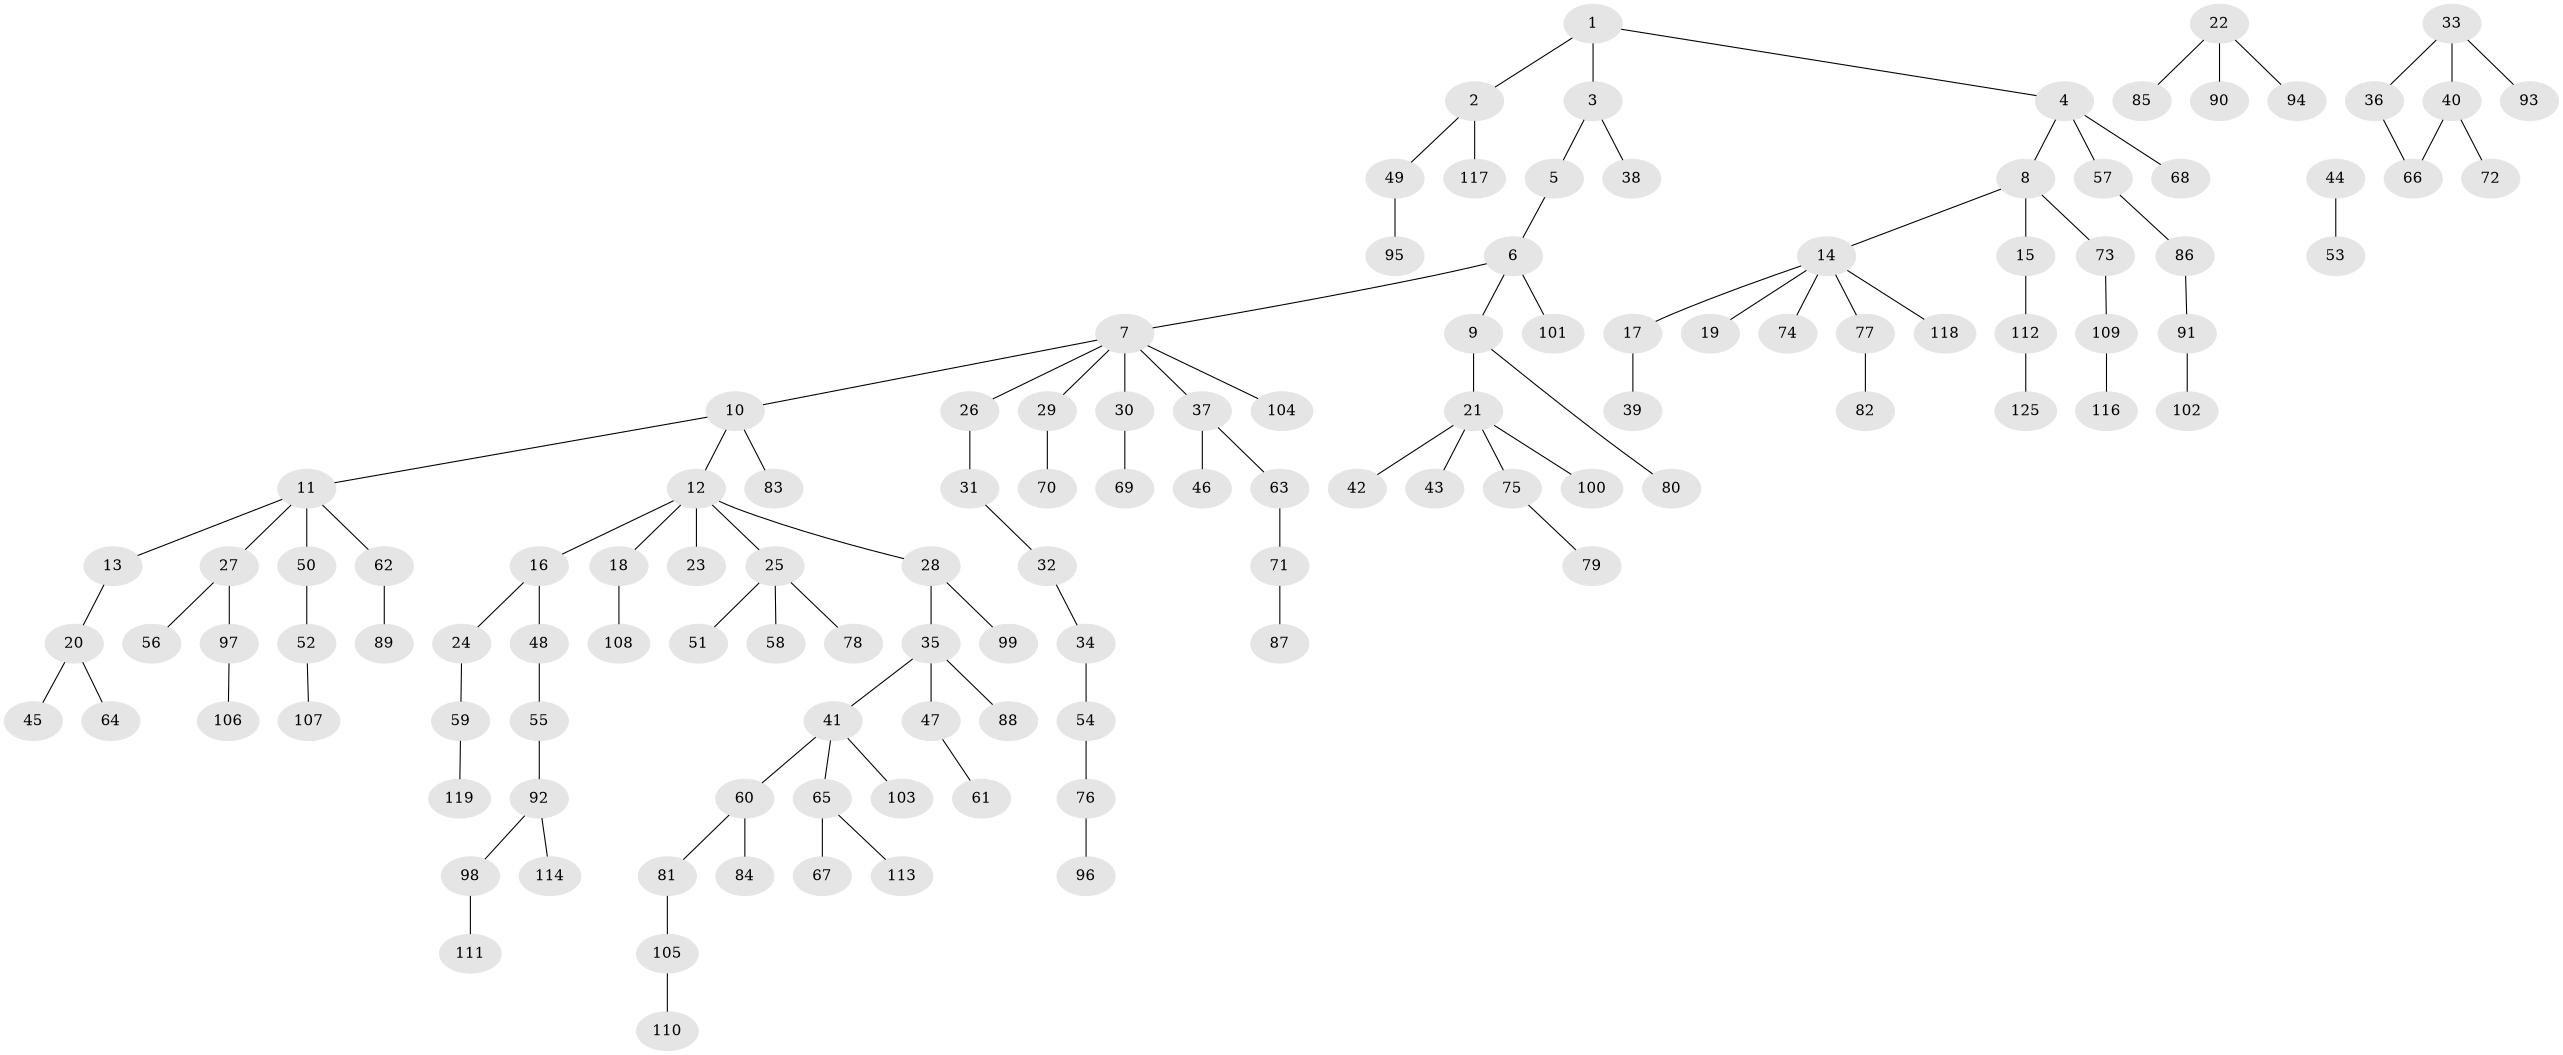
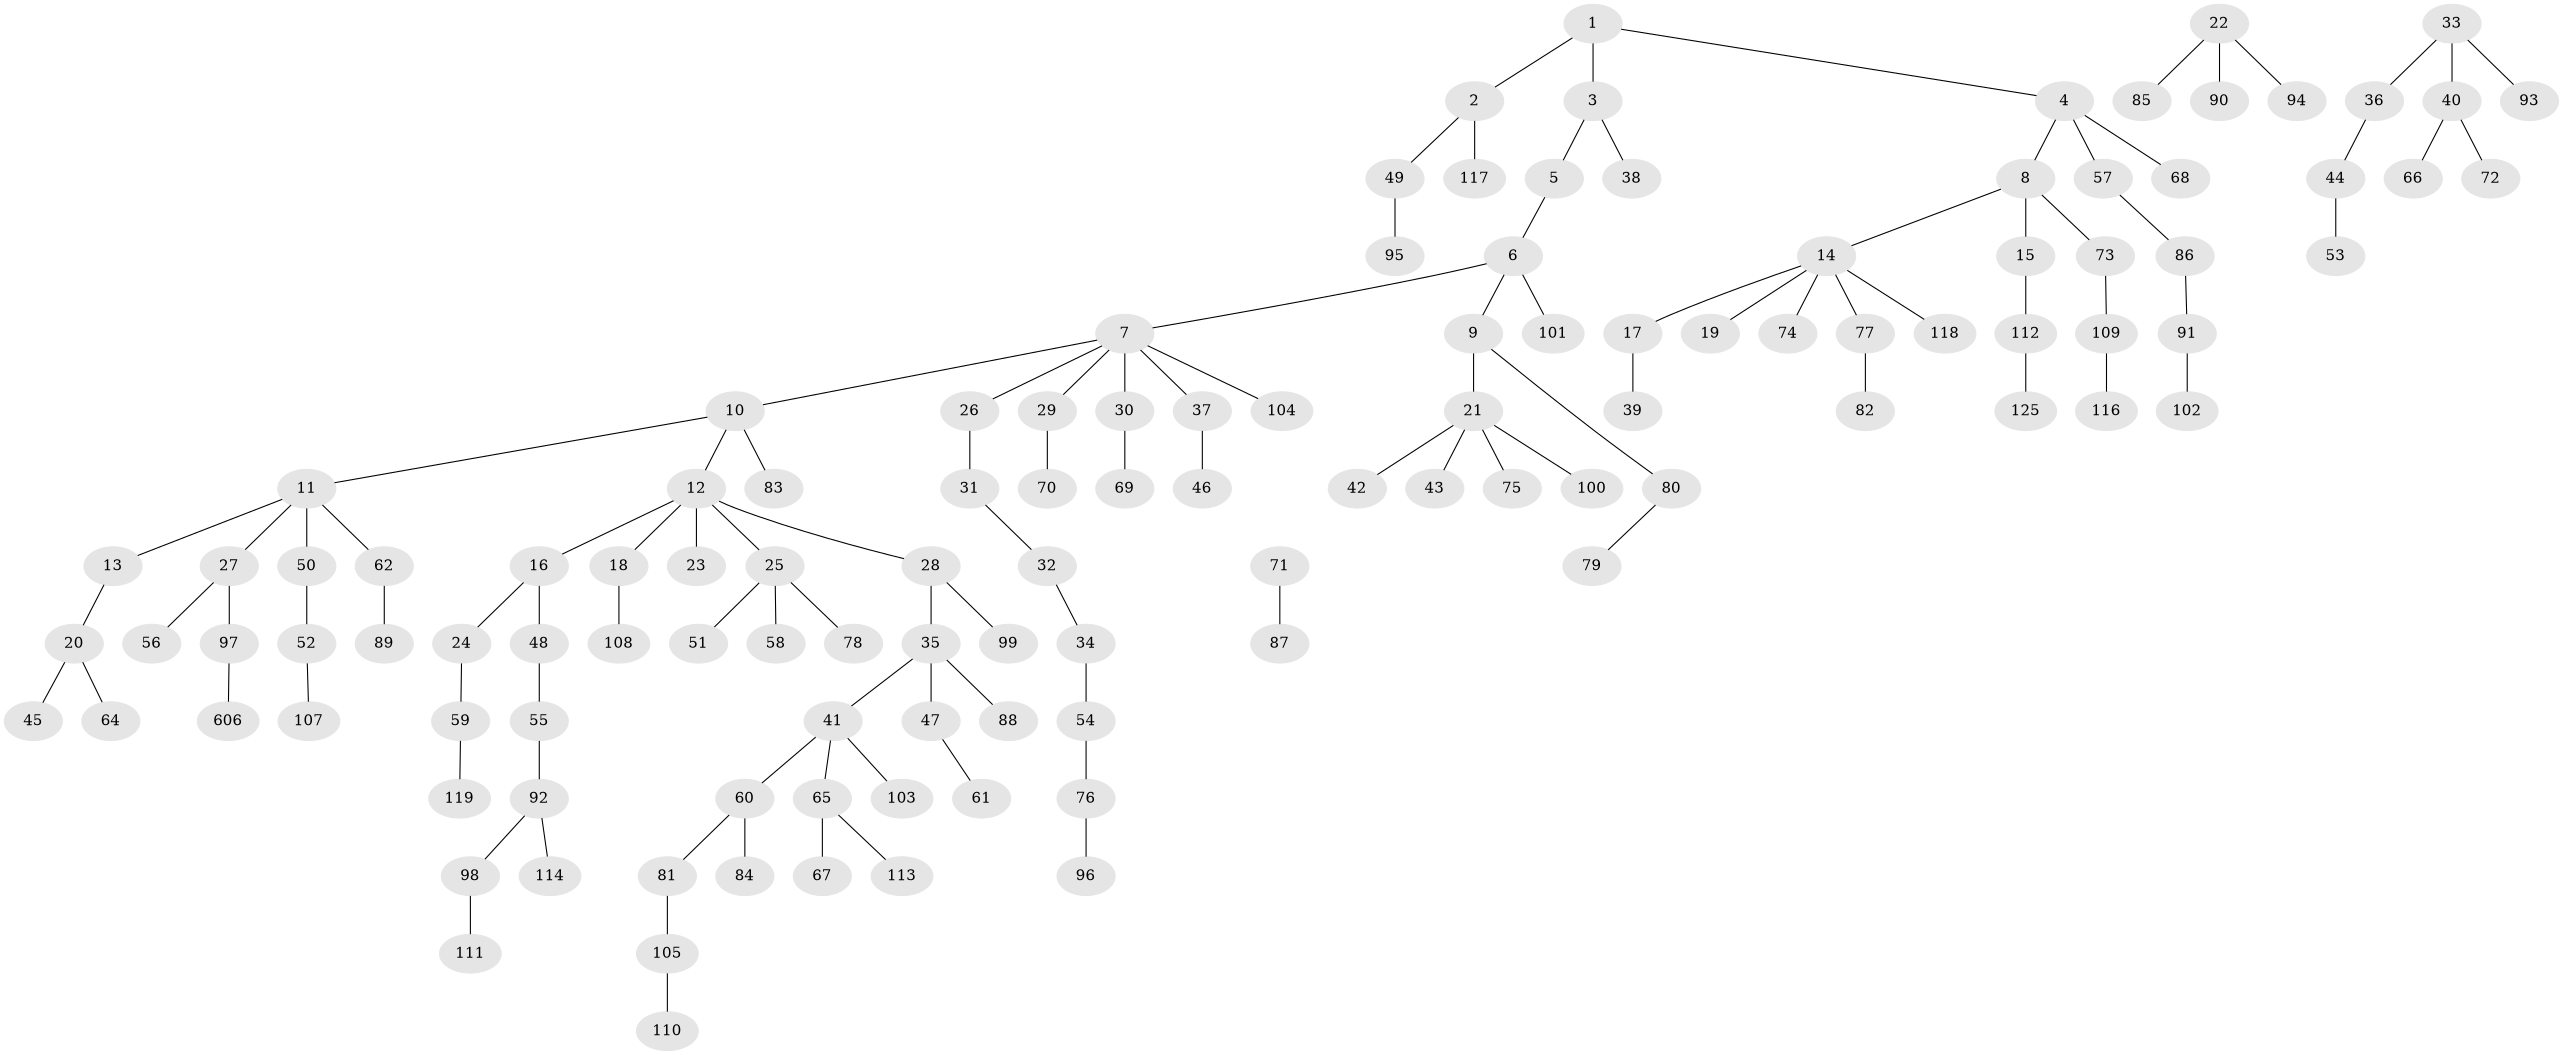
edge "36" -- "66": now "36" -- "44"
node "63": removed
edge "75" -- "79": now "80" -- "79"
node "106": label "106" -> "606"
